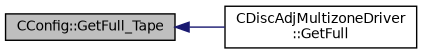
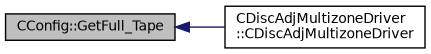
node "CDiscAdjMultizoneDriver ::GetFull": label "CDiscAdjMultizoneDriver ::GetFull" -> "CDiscAdjMultizoneDriver ::CDiscAdjMultizoneDriver"
